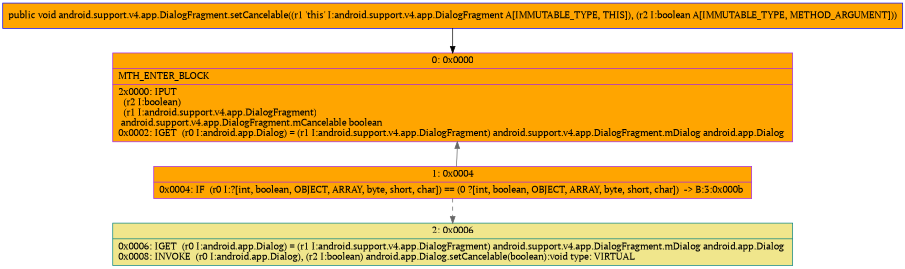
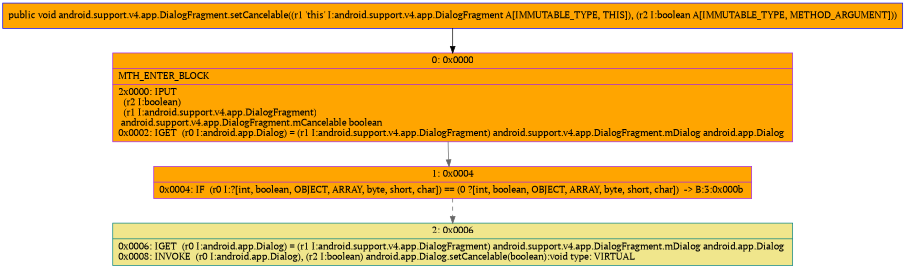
edge "1: 0x0004" -> "0: 0x0000": reversed
